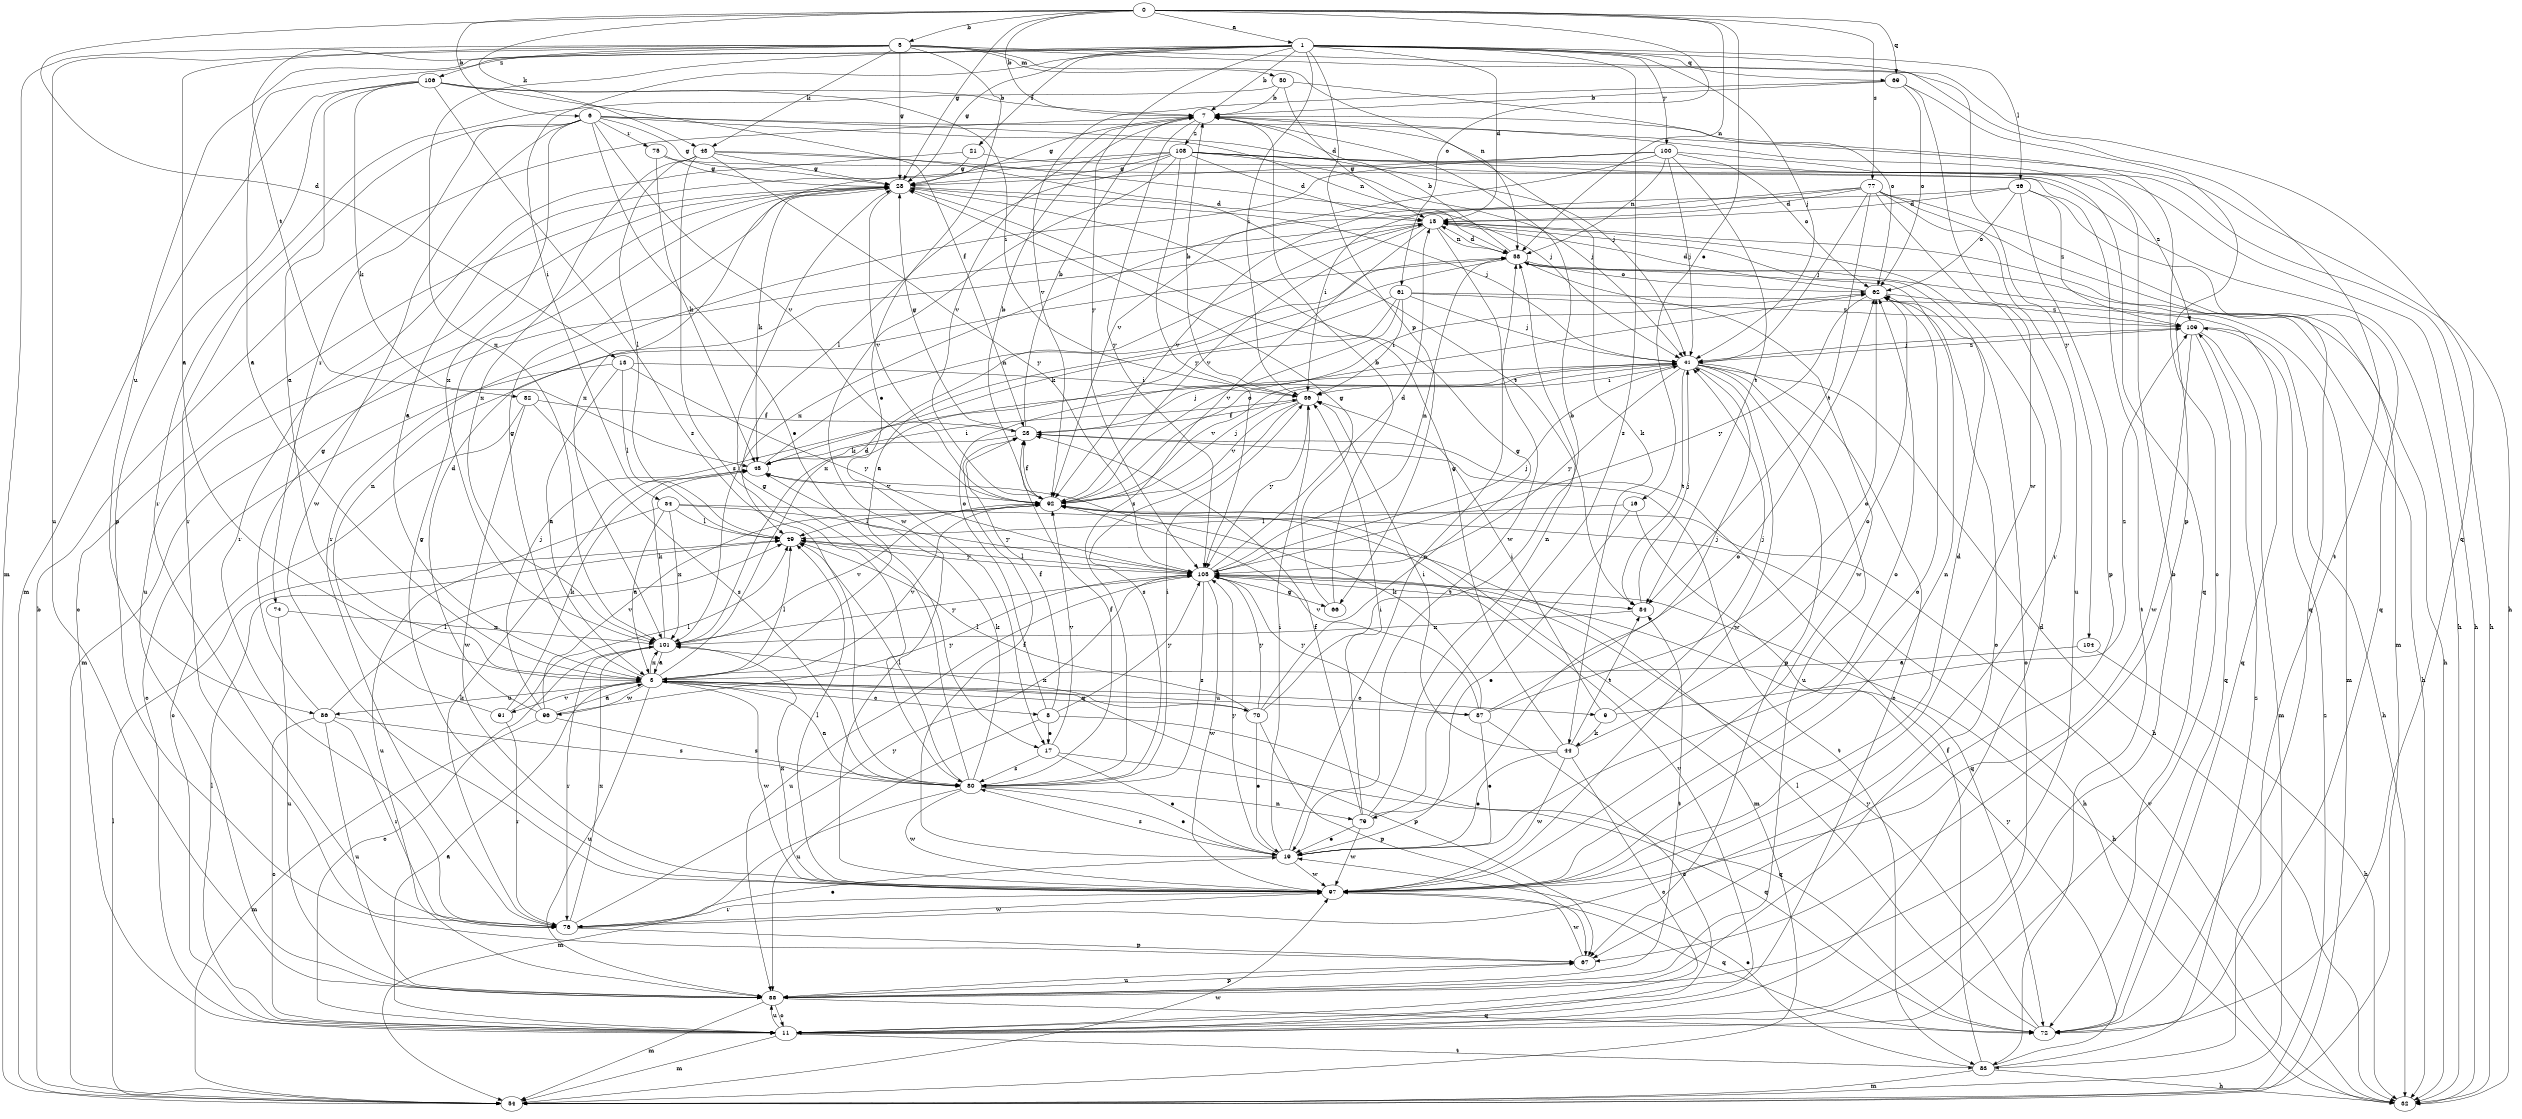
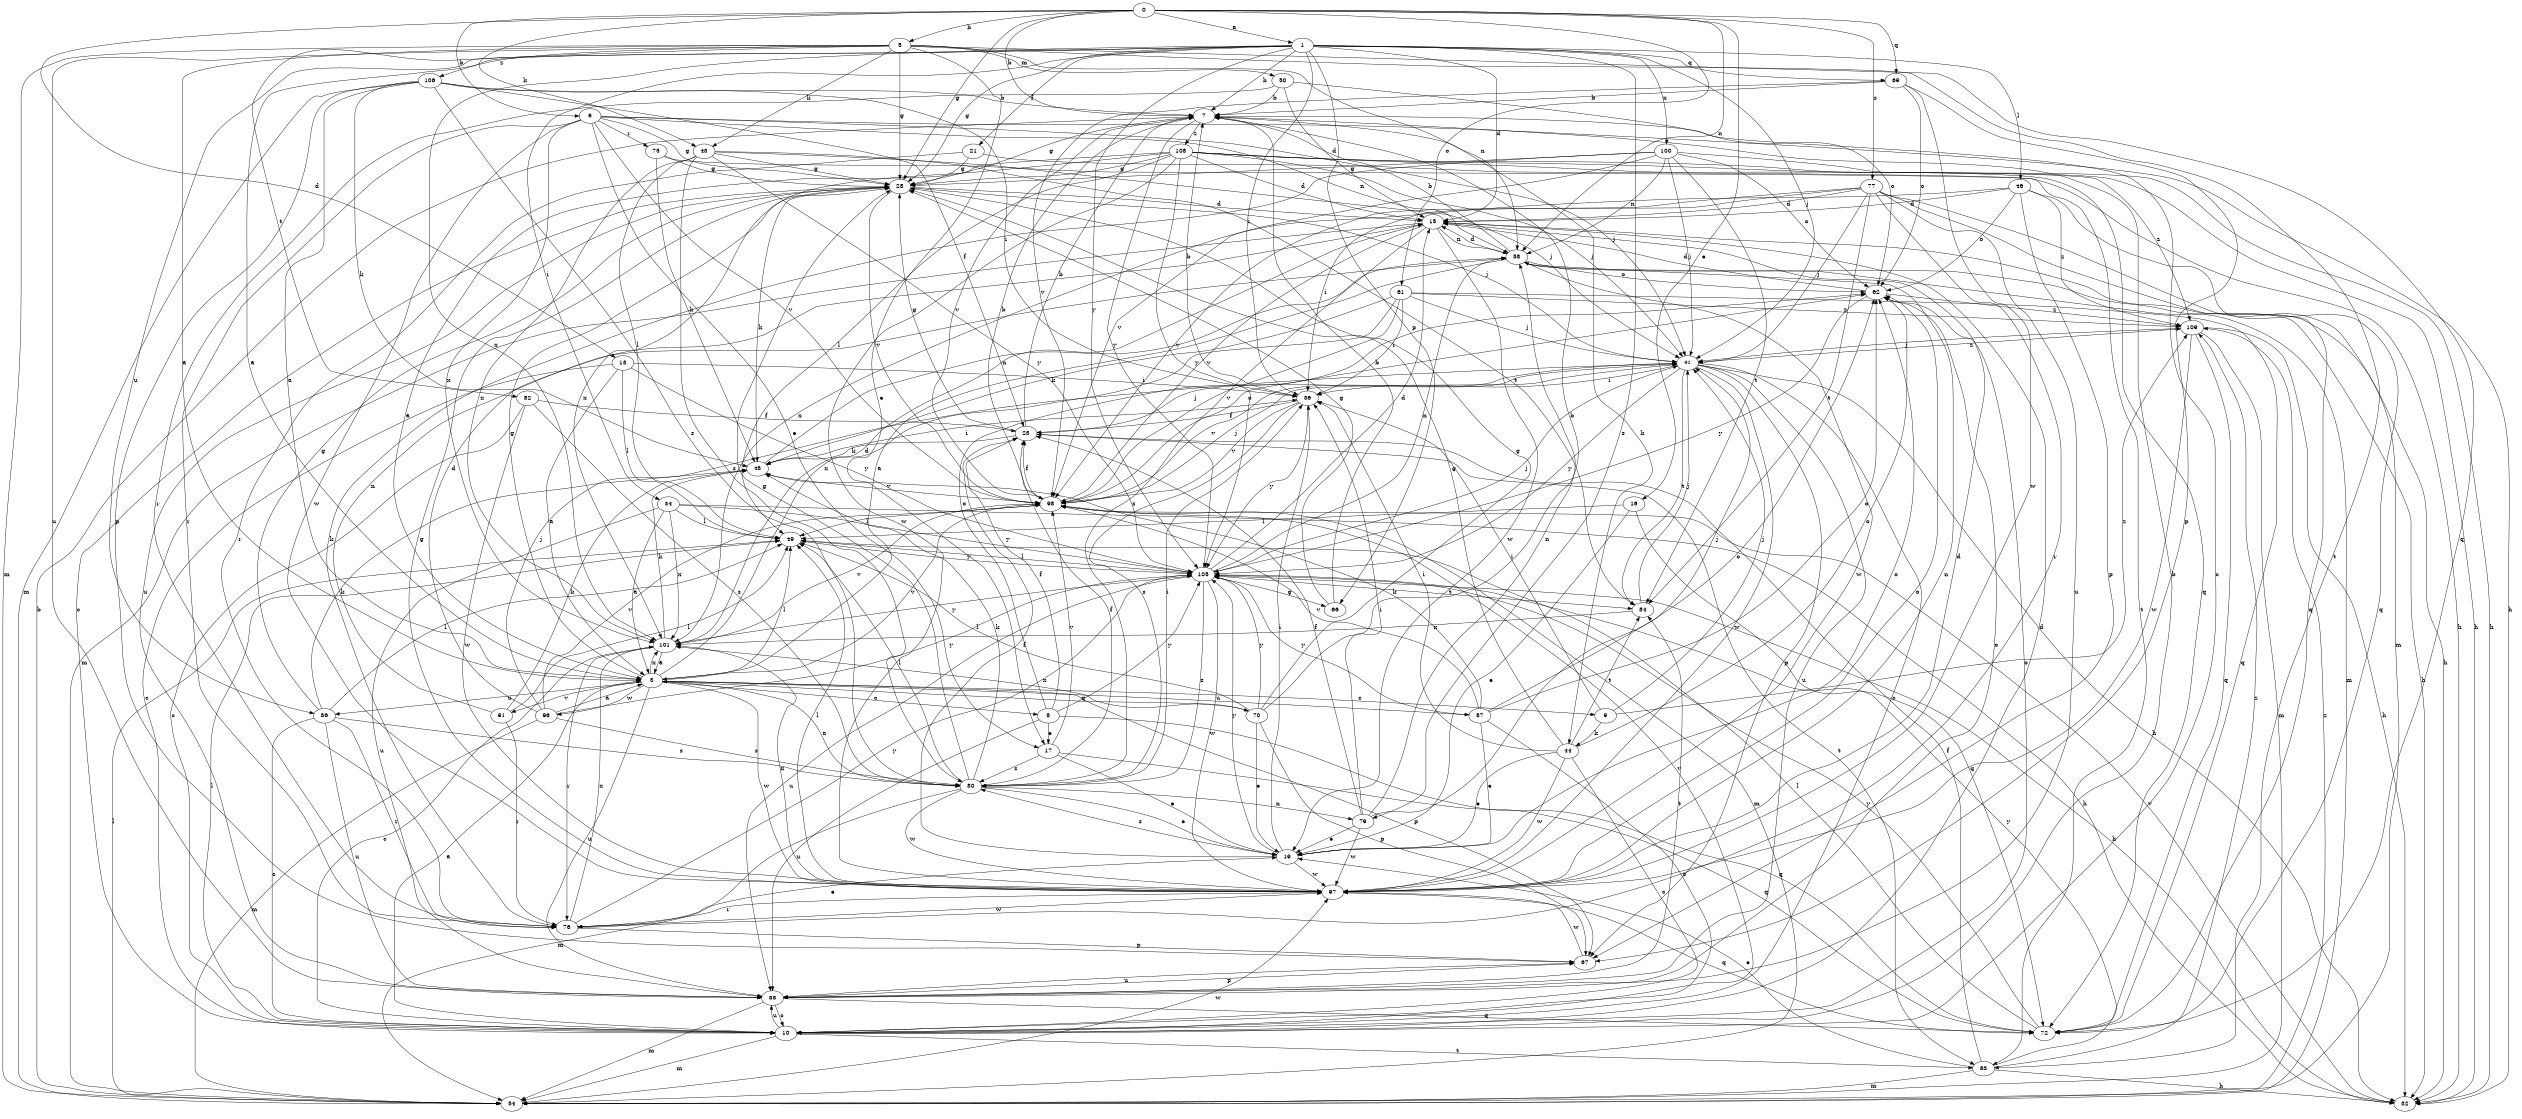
edge "1" -> "100": label "y" -> "x"
node "92": label "92" -> "98"
edge "100" -> "76": label "r" -> "k"
edge "19" -> "58": removed, label "n"
node "74": removed
node "104": removed
edge "76" -> "45": now "86" -> "45"
node "11": label "11" -> "10"
